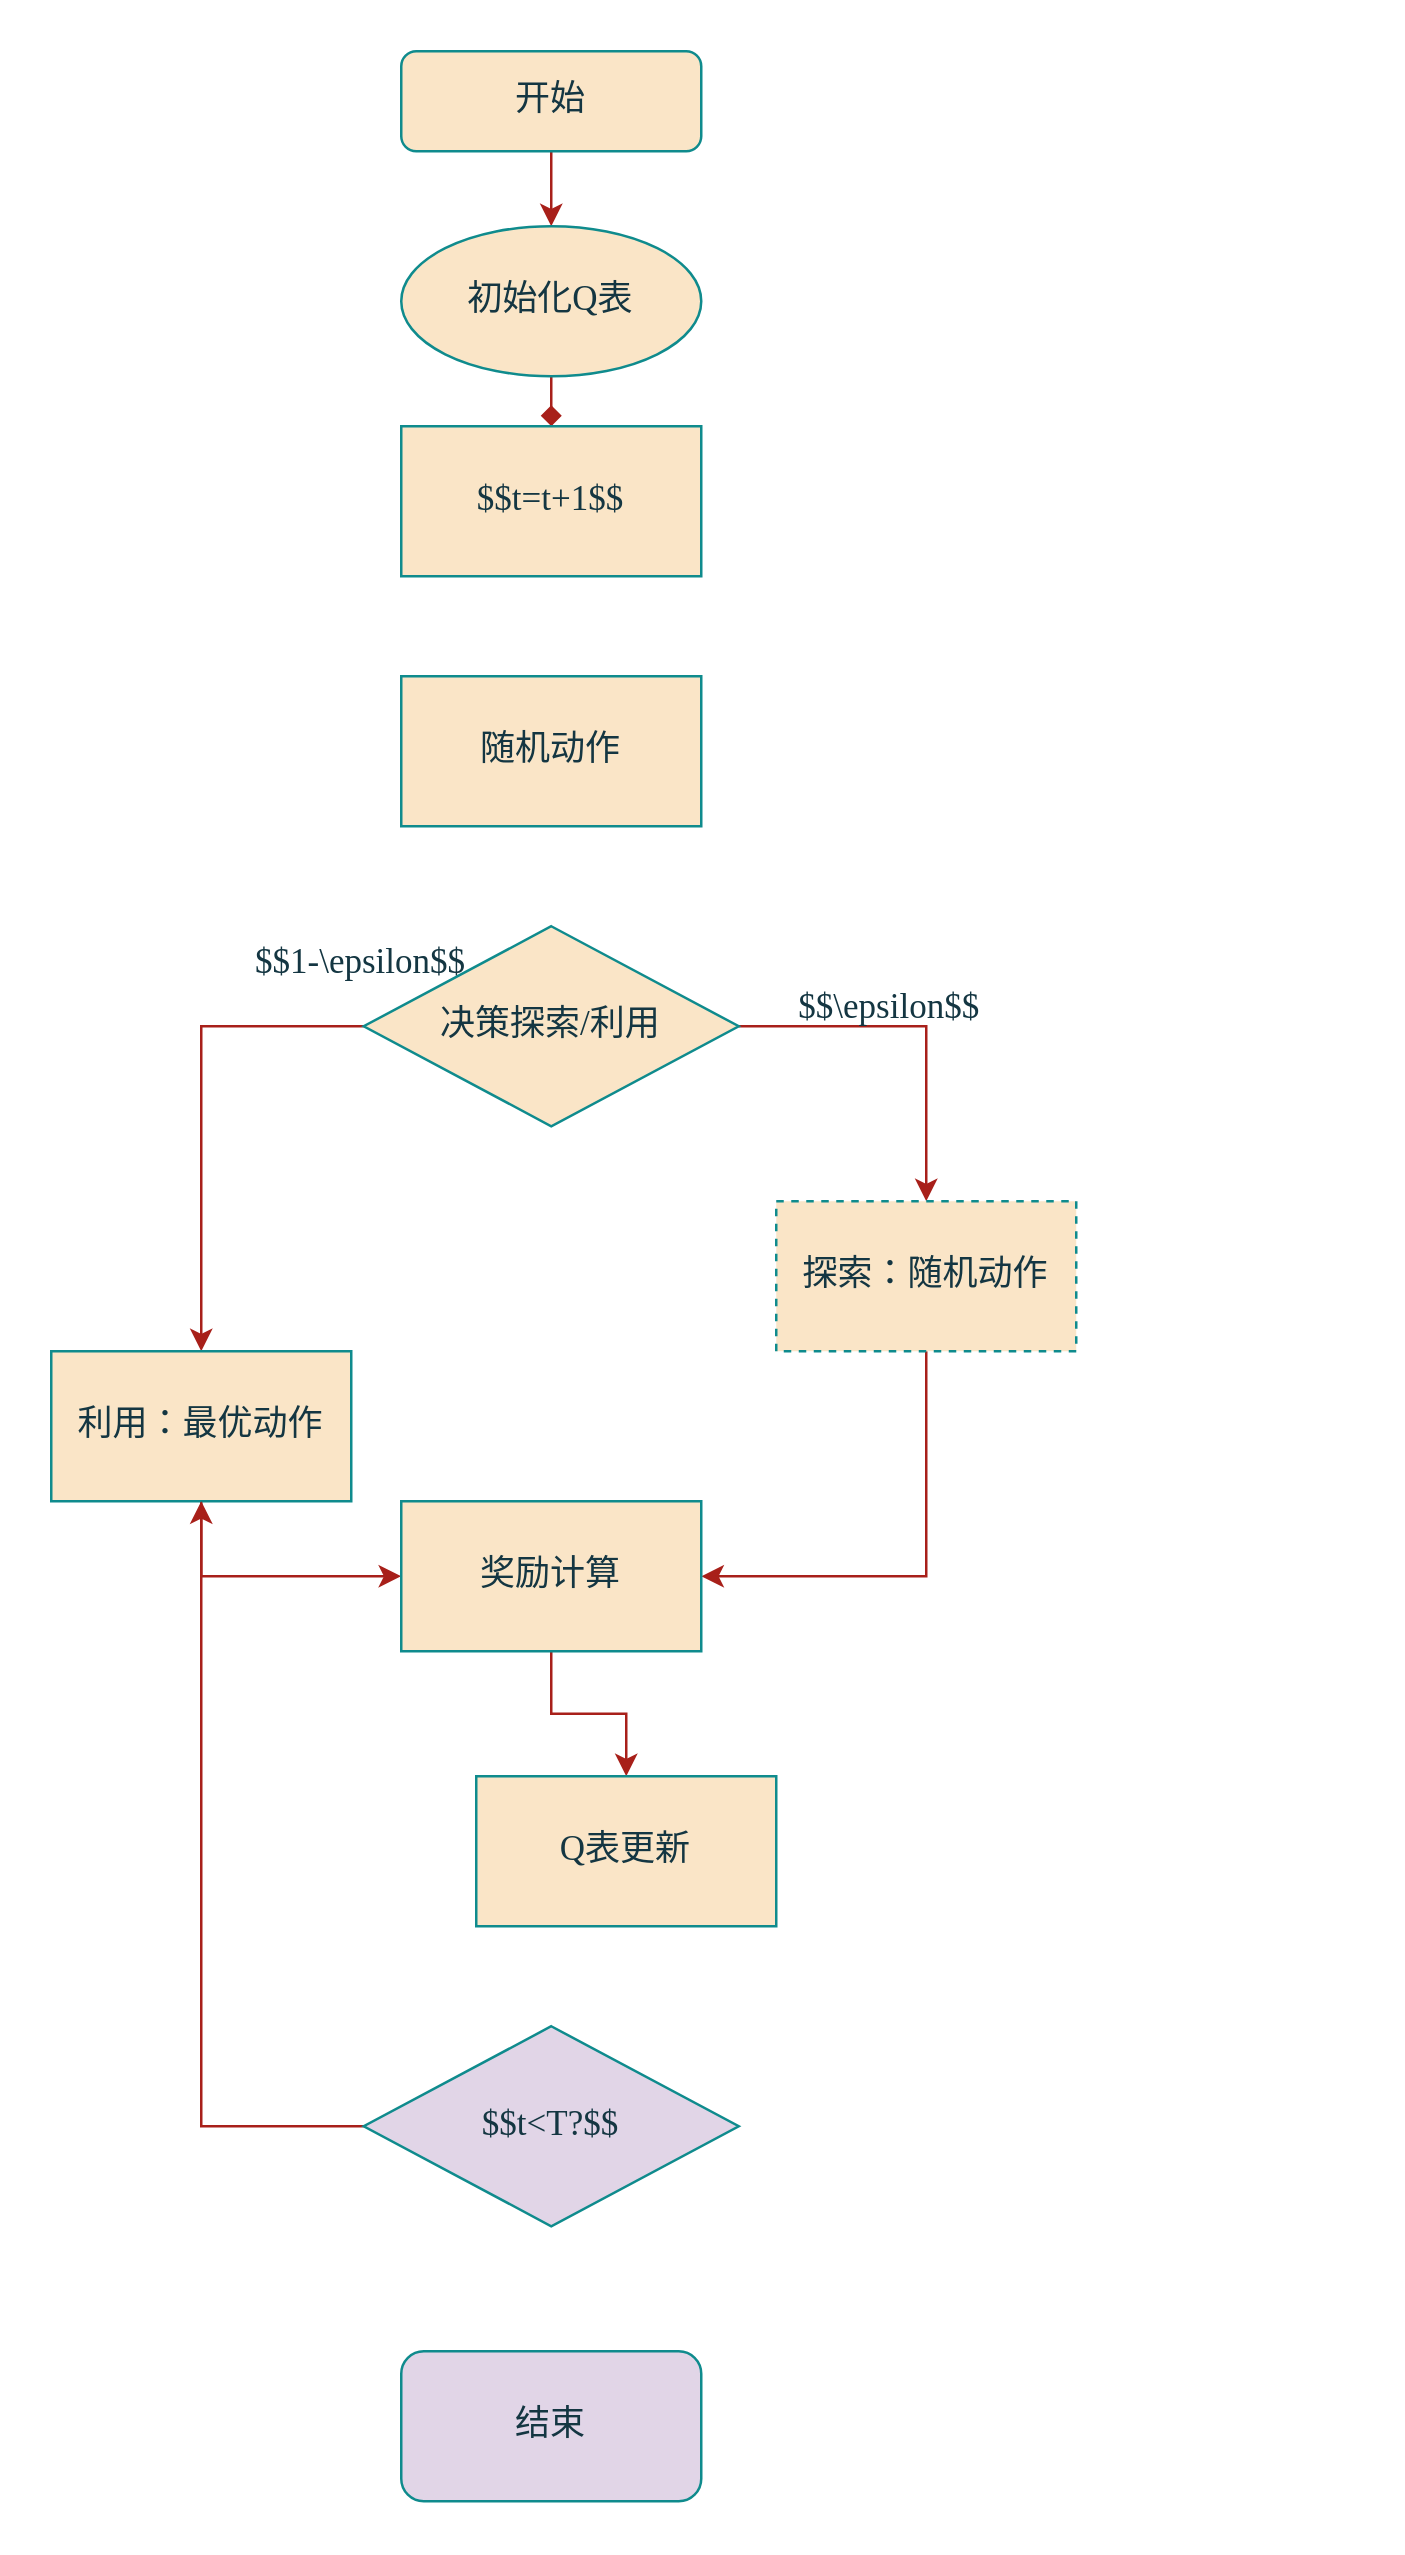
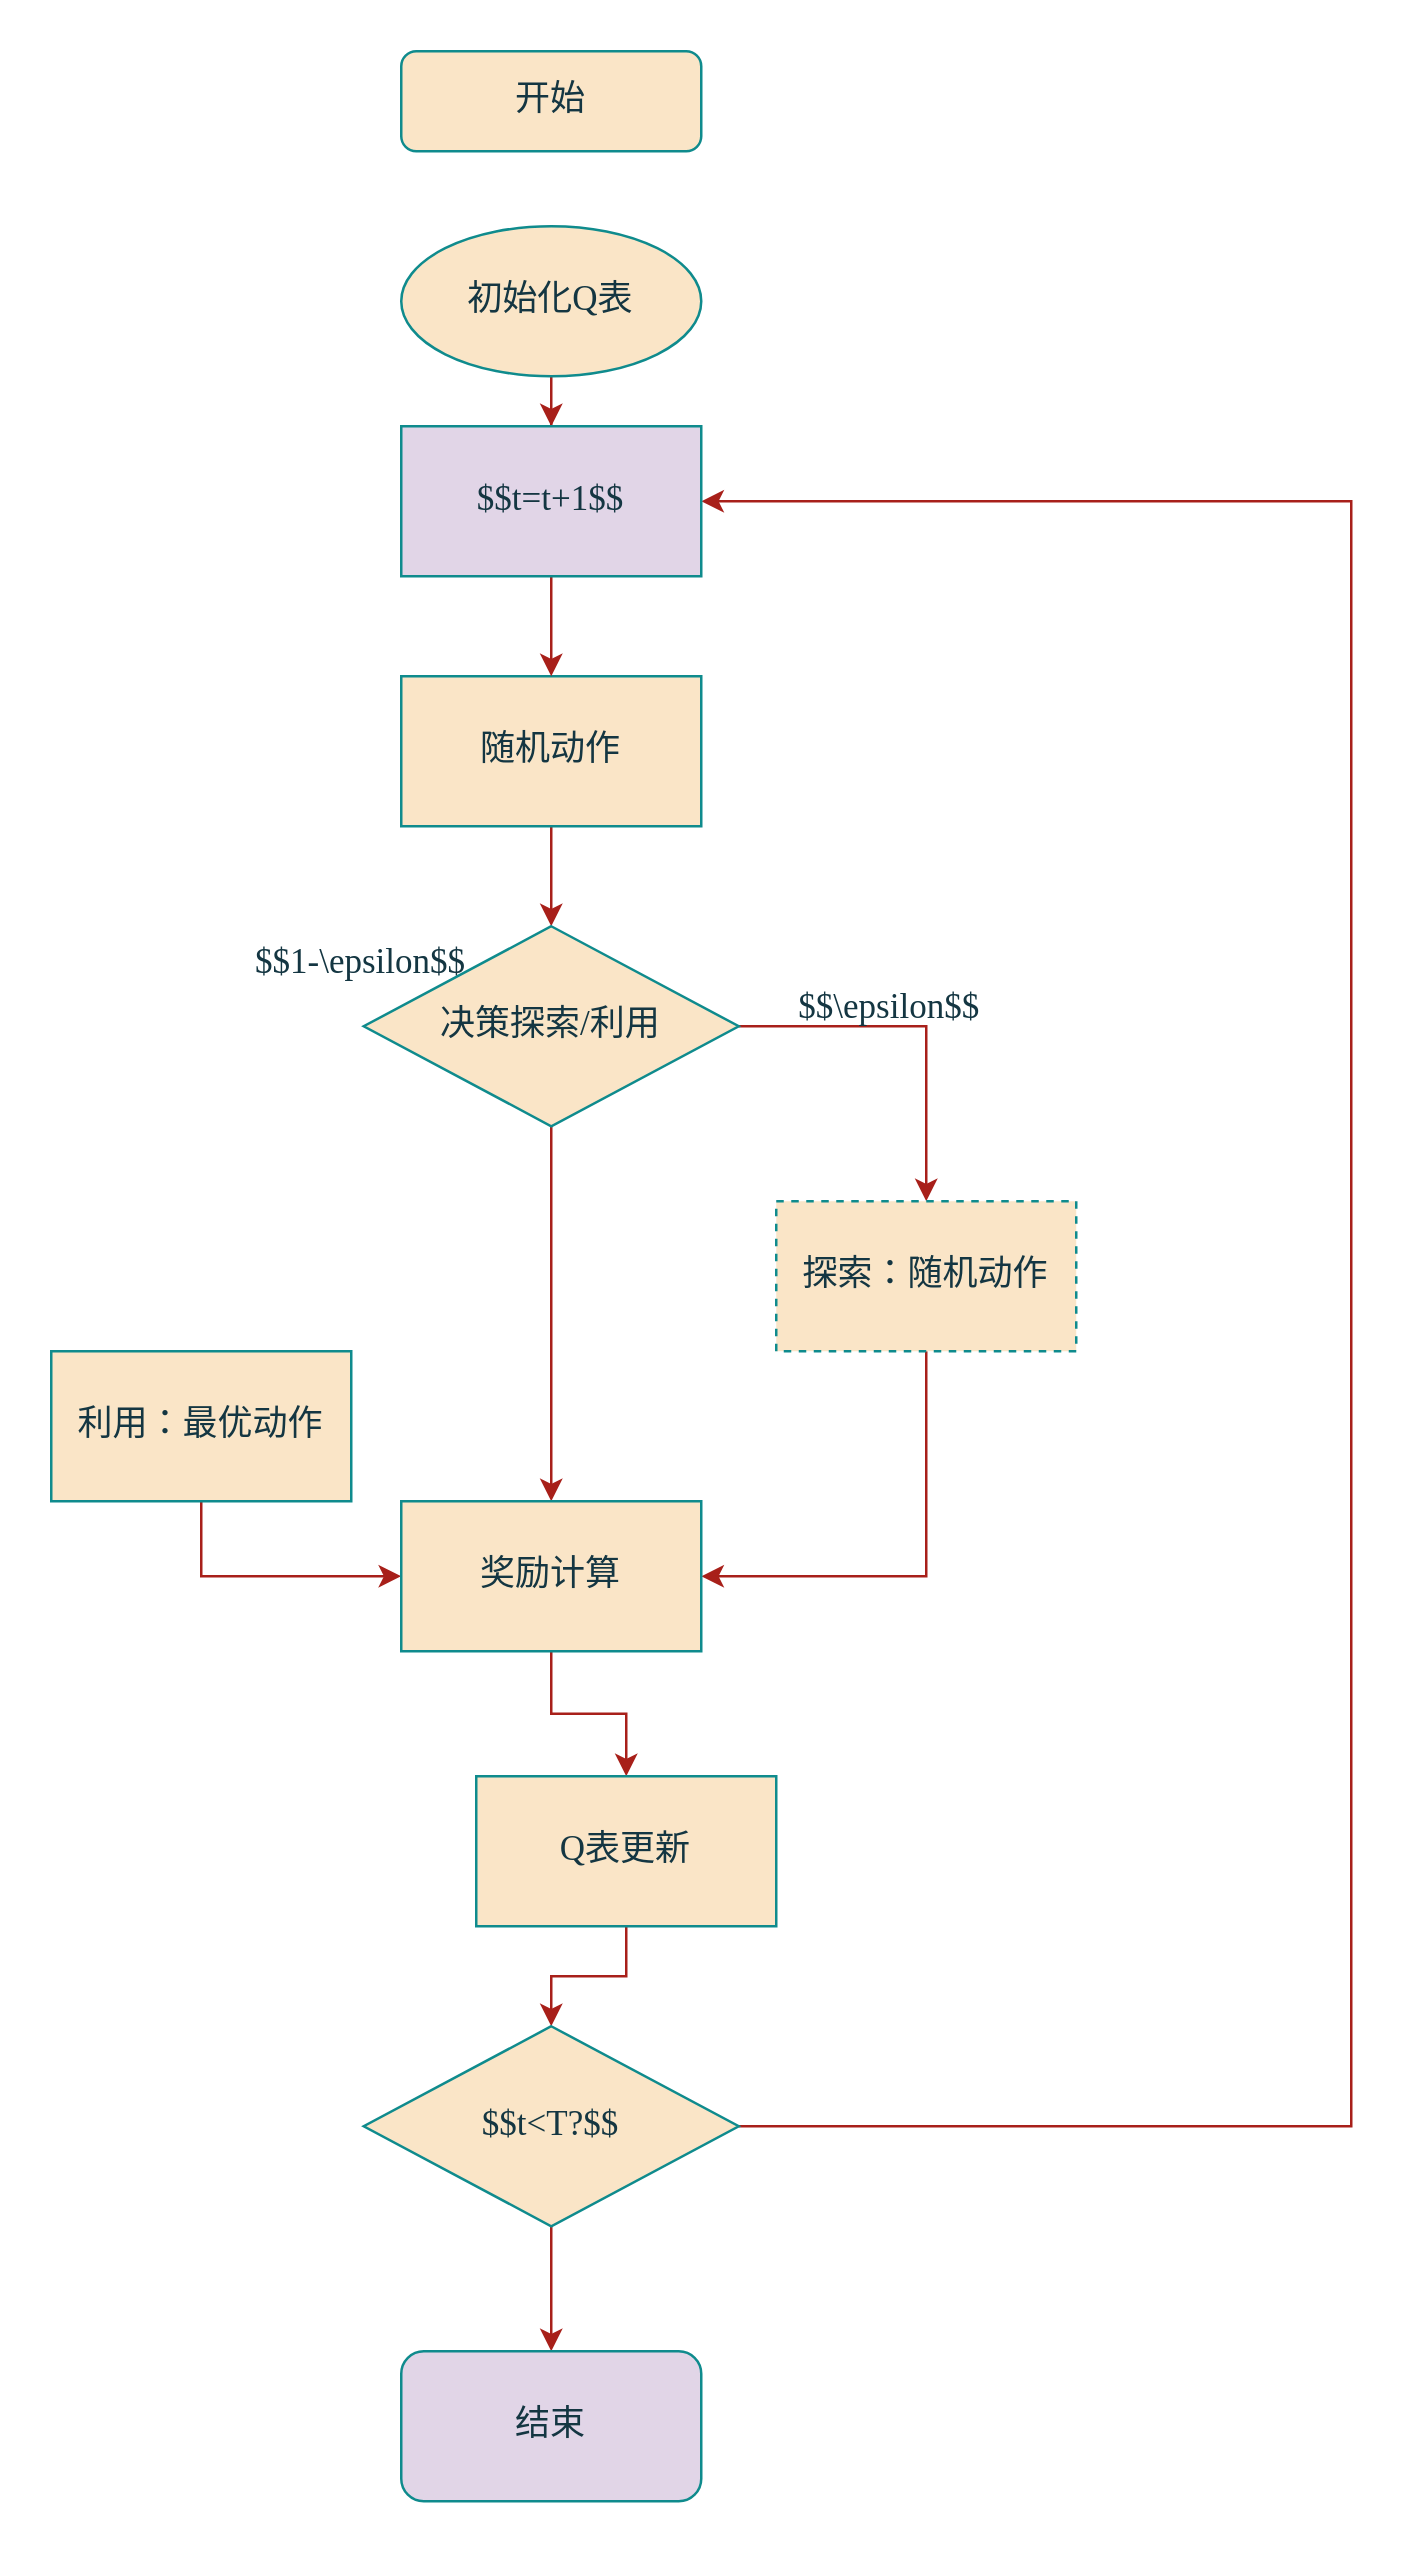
edge "开始" -> "初始化Q表": removed
edge "初始化Q表" -> "$$t=t+1$$": arrowhead diamond -> classic
node "$$t=t+1$$": fillcolor #fae5c7 -> #e1d5e7
edge "$$t=t+1$$" -> "随机动作": added
edge "随机动作" -> "决策探索/利用": added
edge "决策探索/利用" -> "利用：最优动作": now "决策探索/利用" -> "奖励计算"
edge "$$t<T?$$" -> "$$t=t+1$$": added
edge "$$t<T?$$" -> "利用：最优动作": now "$$t<T?$$" -> "结束"
edge "Q表更新" -> "$$t<T?$$": added
node "$$t<T?$$": fillcolor #e1d5e7 -> #fae5c7
